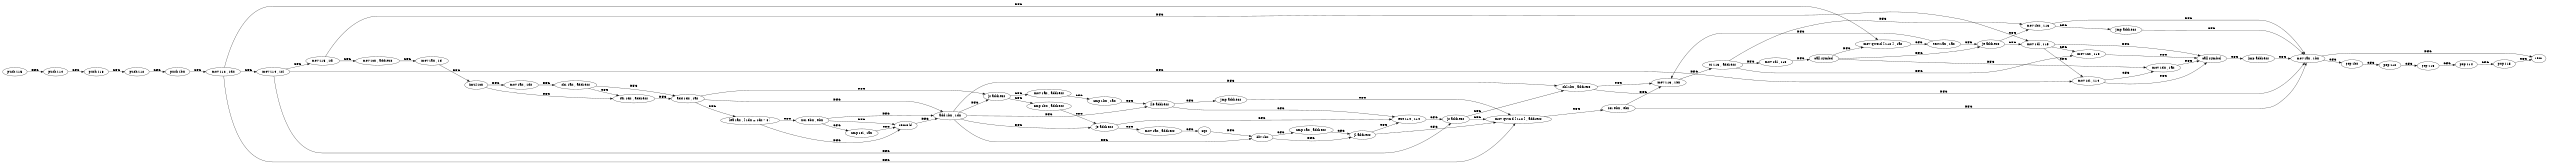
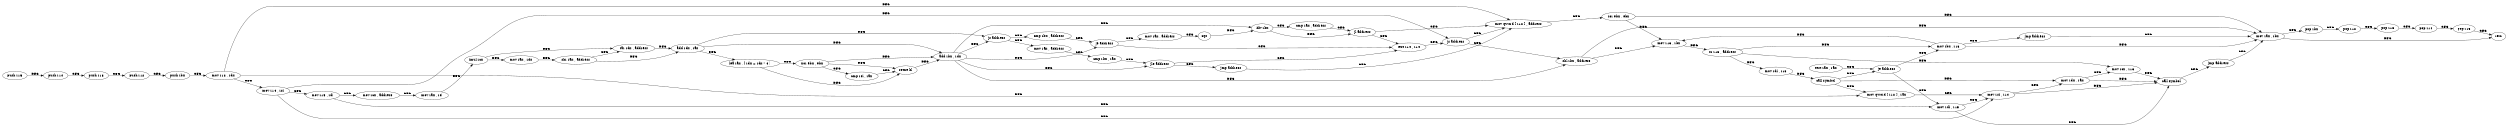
edge "test rax , rax" -> "mov r13 , rbx": now "mov rbx , r13" -> "mov r13 , rbx"
edge "mov qword [ r12 ] , rax" -> "test rax , rax": now "mov qword [ r12 ] , rax" -> "mov rsi , r14"
edge "mov rdi , r15" -> "mov rcx , r13": now "mov rdx , rax" -> "mov rcx , r13"
